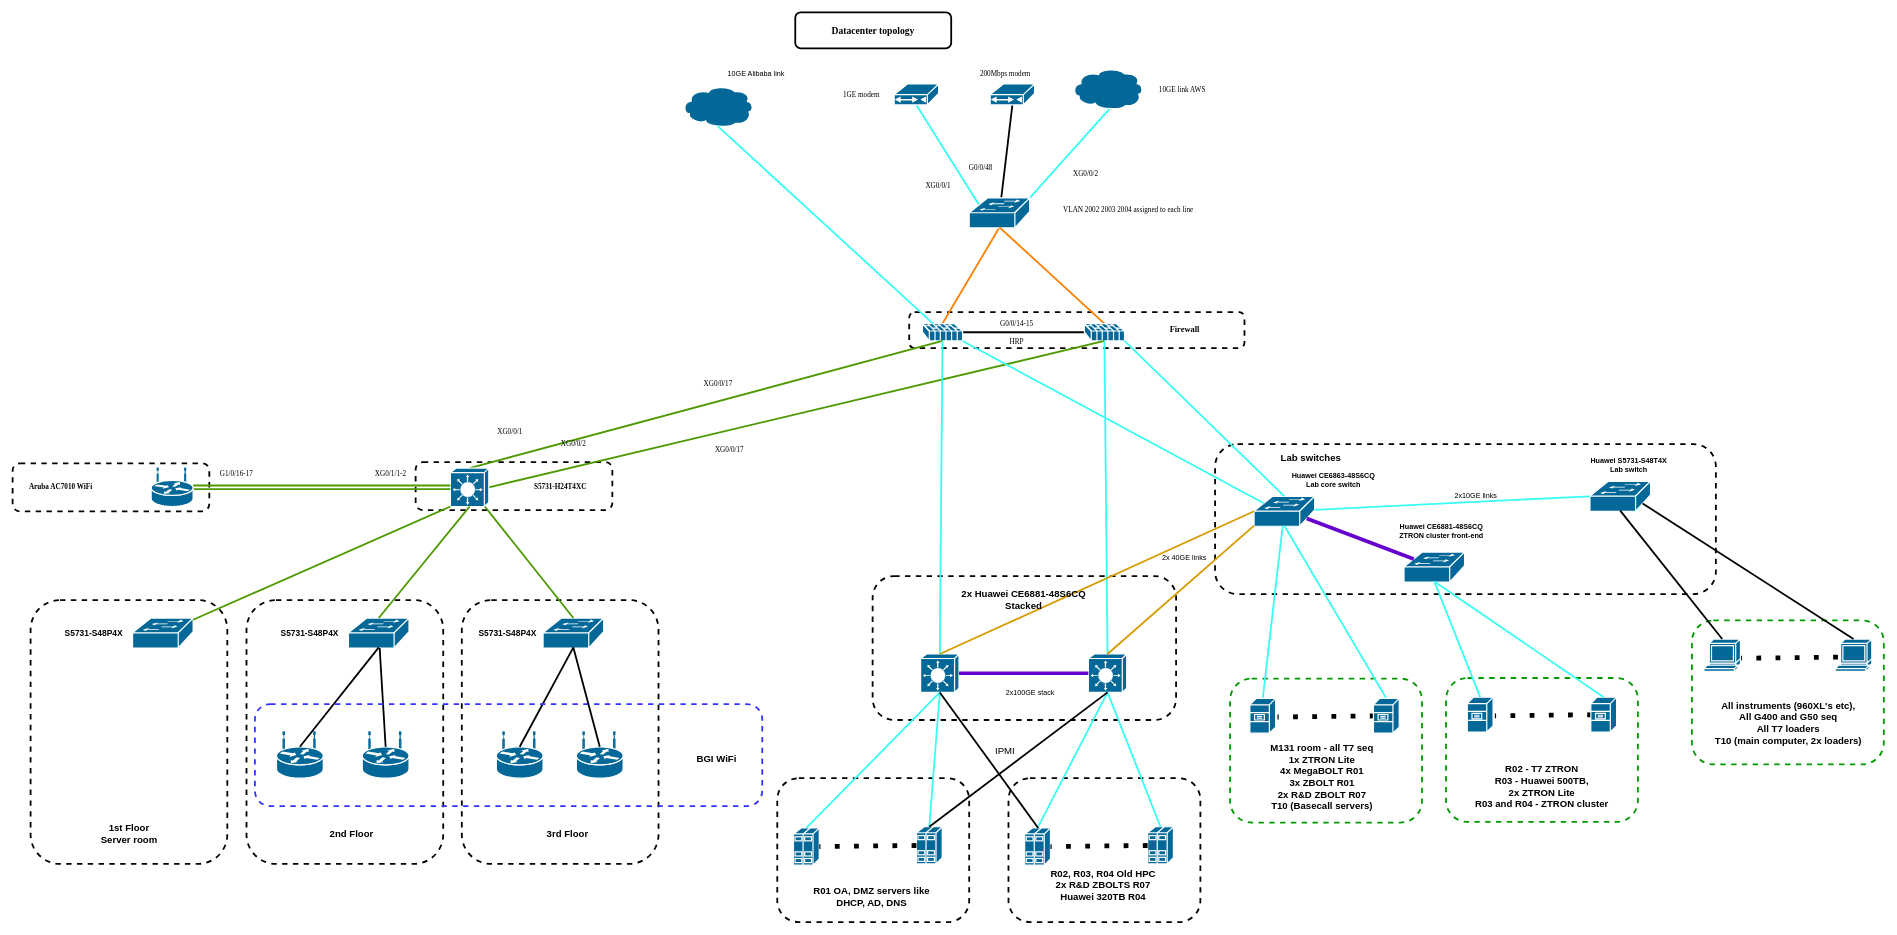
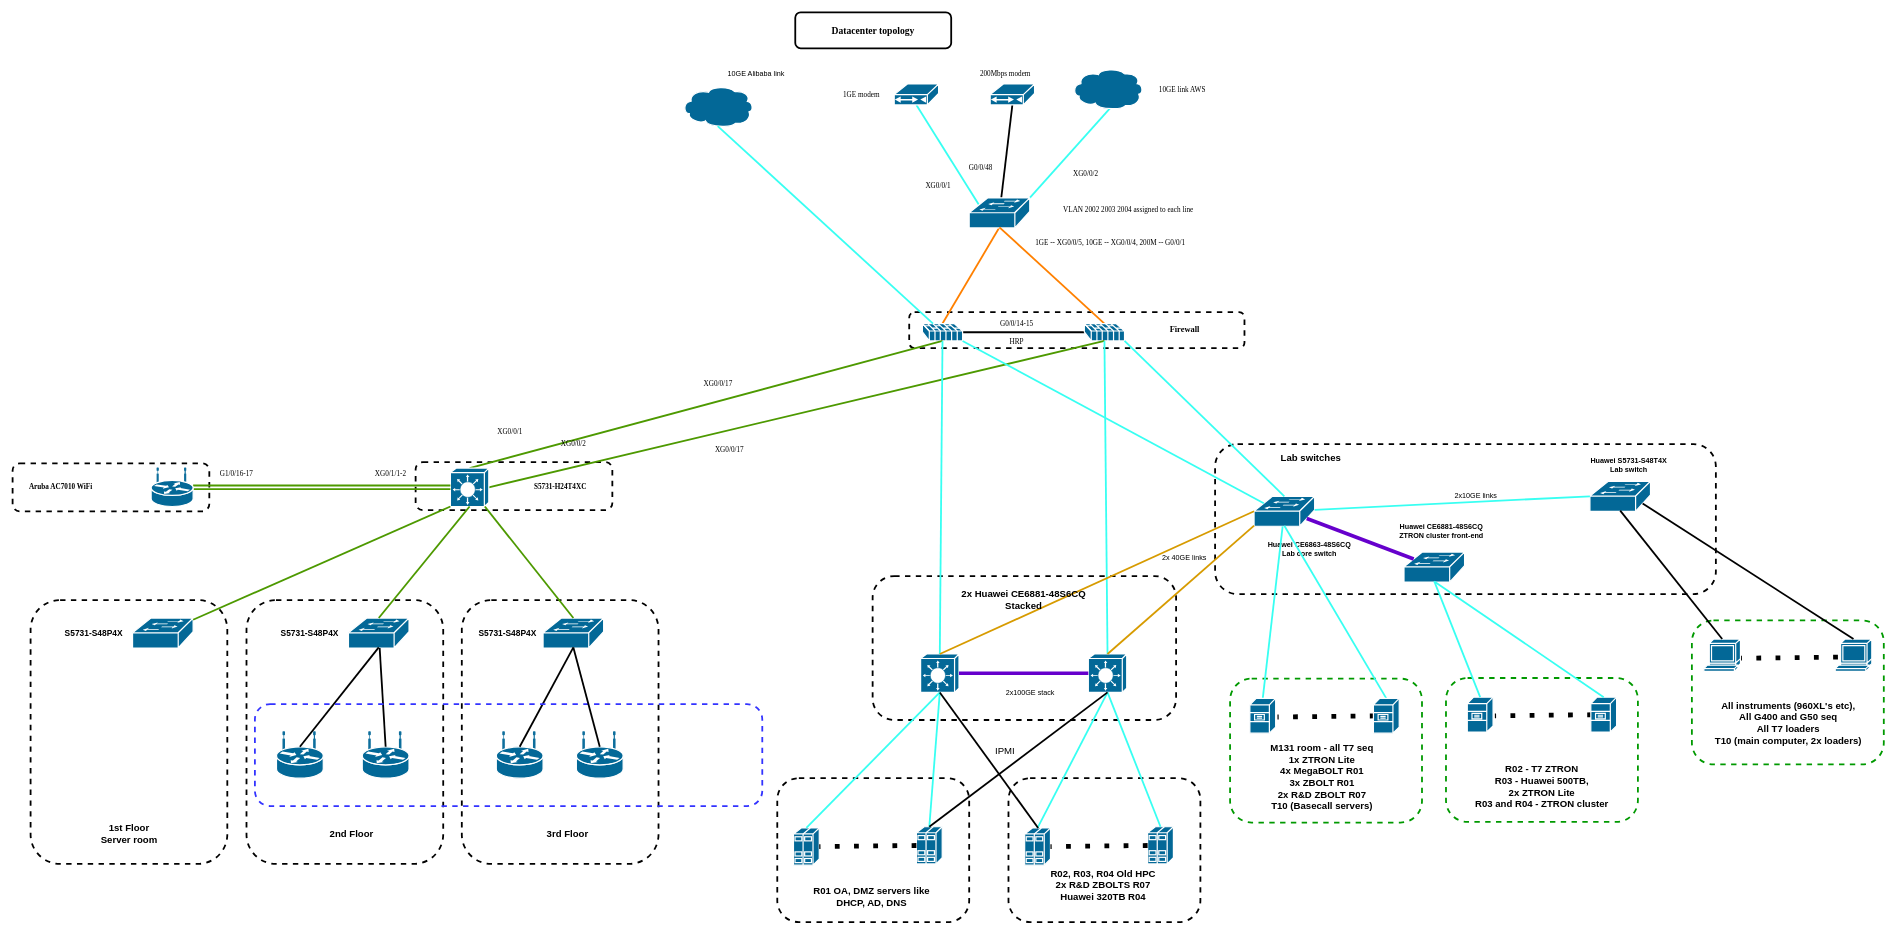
node "1GE -- XG0/0/5, 10GE -- XG0/0/4, 200M -- G0/0/1": added
node "Huawei CE6863-48S6CQ Lab core switch": moved (1334, 480) -> (1310, 549)
node "BGI WiFi": removed
